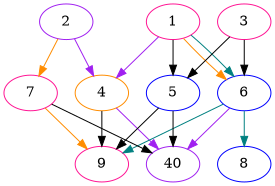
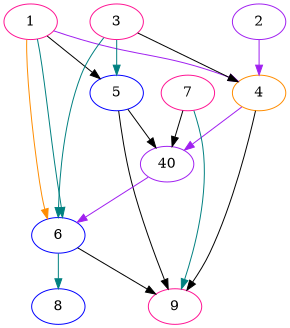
edge "3" -> "5": color black -> teal
edge "2" -> "7": removed
edge "3" -> "6": color black -> teal
edge "3" -> "4": added
edge "7" -> "9": color darkorange -> teal
edge "6" -> "9": color teal -> black
edge "6" -> "40": reversed
